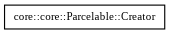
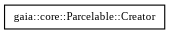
node "core::core::Parcelable::Creator": label "core::core::Parcelable::Creator" -> "gaia::core::Parcelable::Creator"
